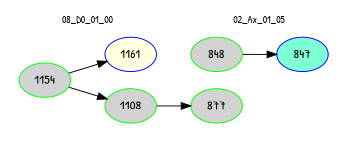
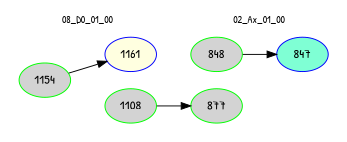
cluster "02_Ax_01_05": label "02_Ax_01_05" -> "02_Ax_01_00"
edge "1154" -> "1108": removed
